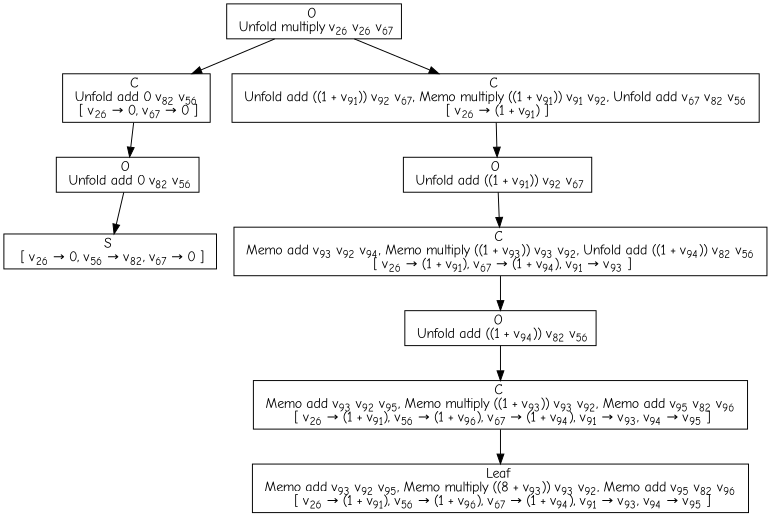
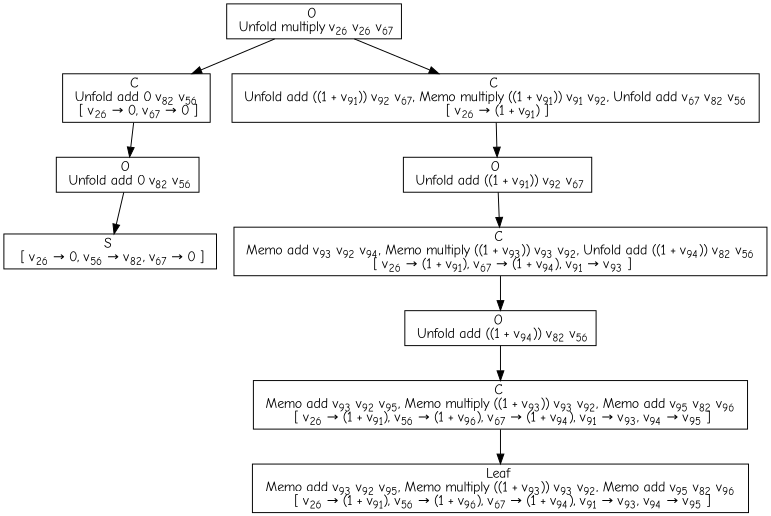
node "Leaf": text ", Memo multiply ((8 + v" -> ", Memo multiply ((1 + v"
